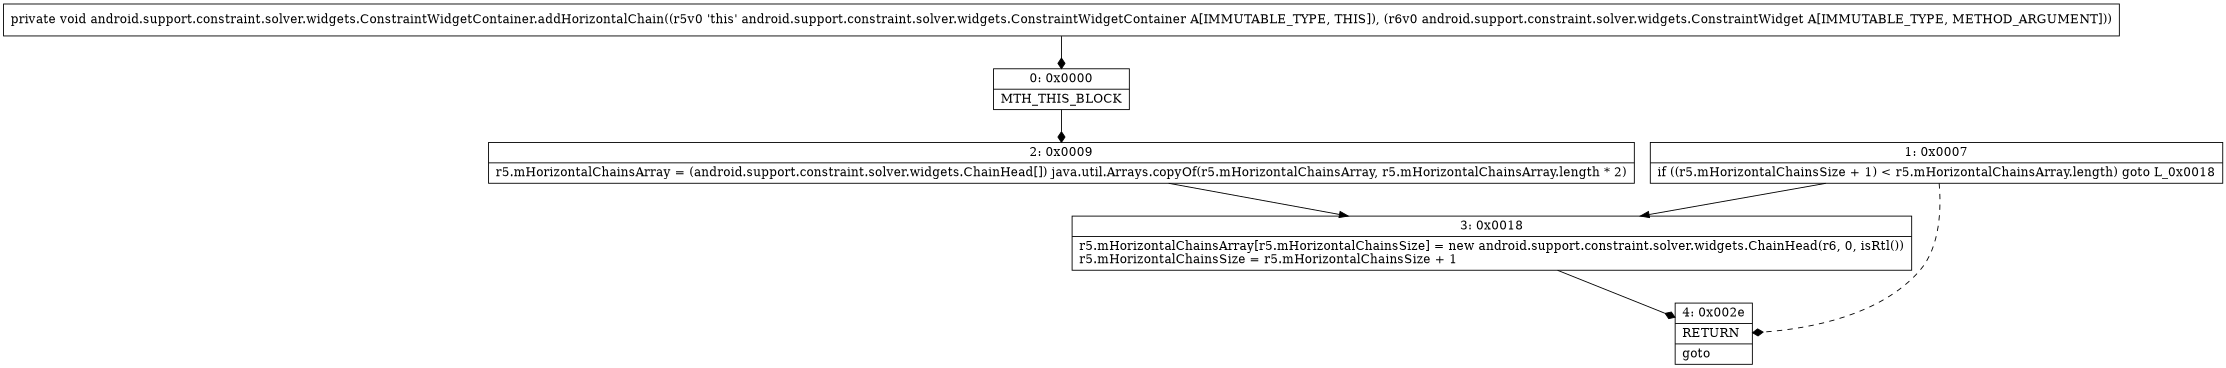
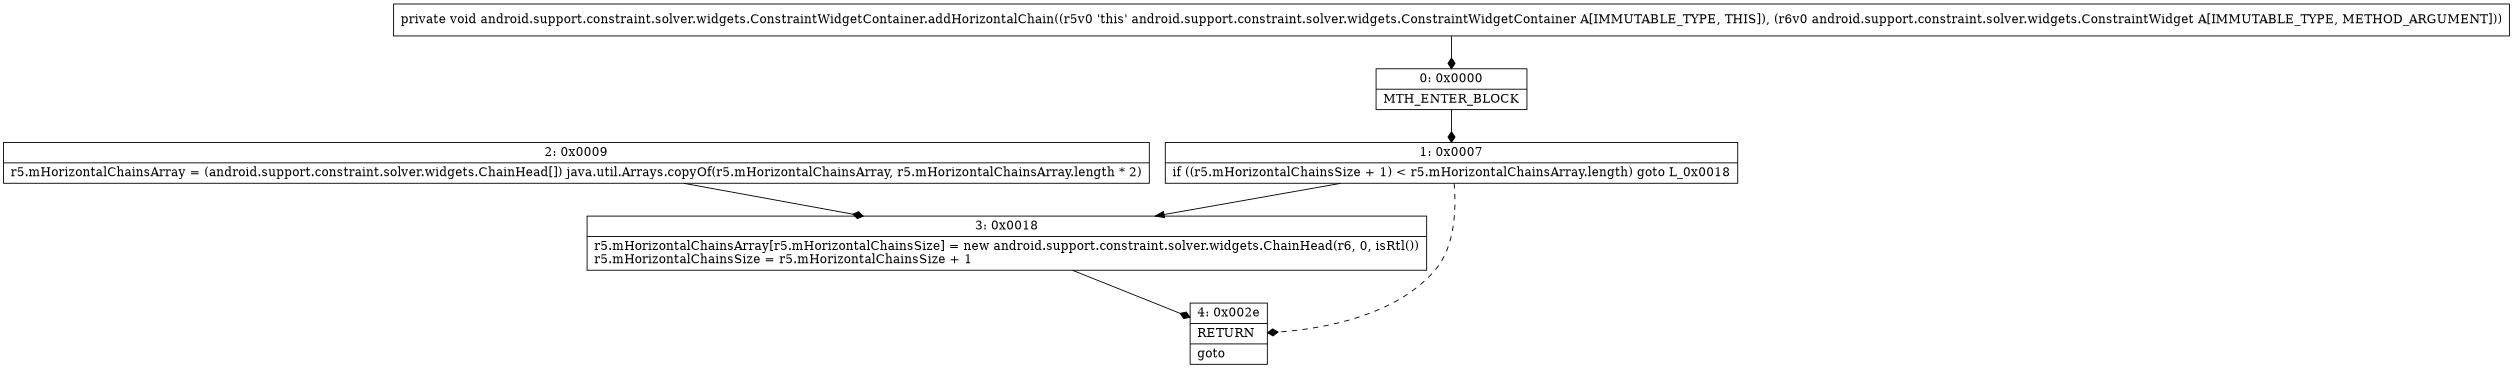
node "0: 0x0000": text "MTH_THIS_BLOCK" -> "MTH_ENTER_BLOCK"
edge "0: 0x0000" -> "2: 0x0009": now "0: 0x0000" -> "1: 0x0007"
edge "2: 0x0009" -> "3: 0x0018": arrowhead normal -> diamond
